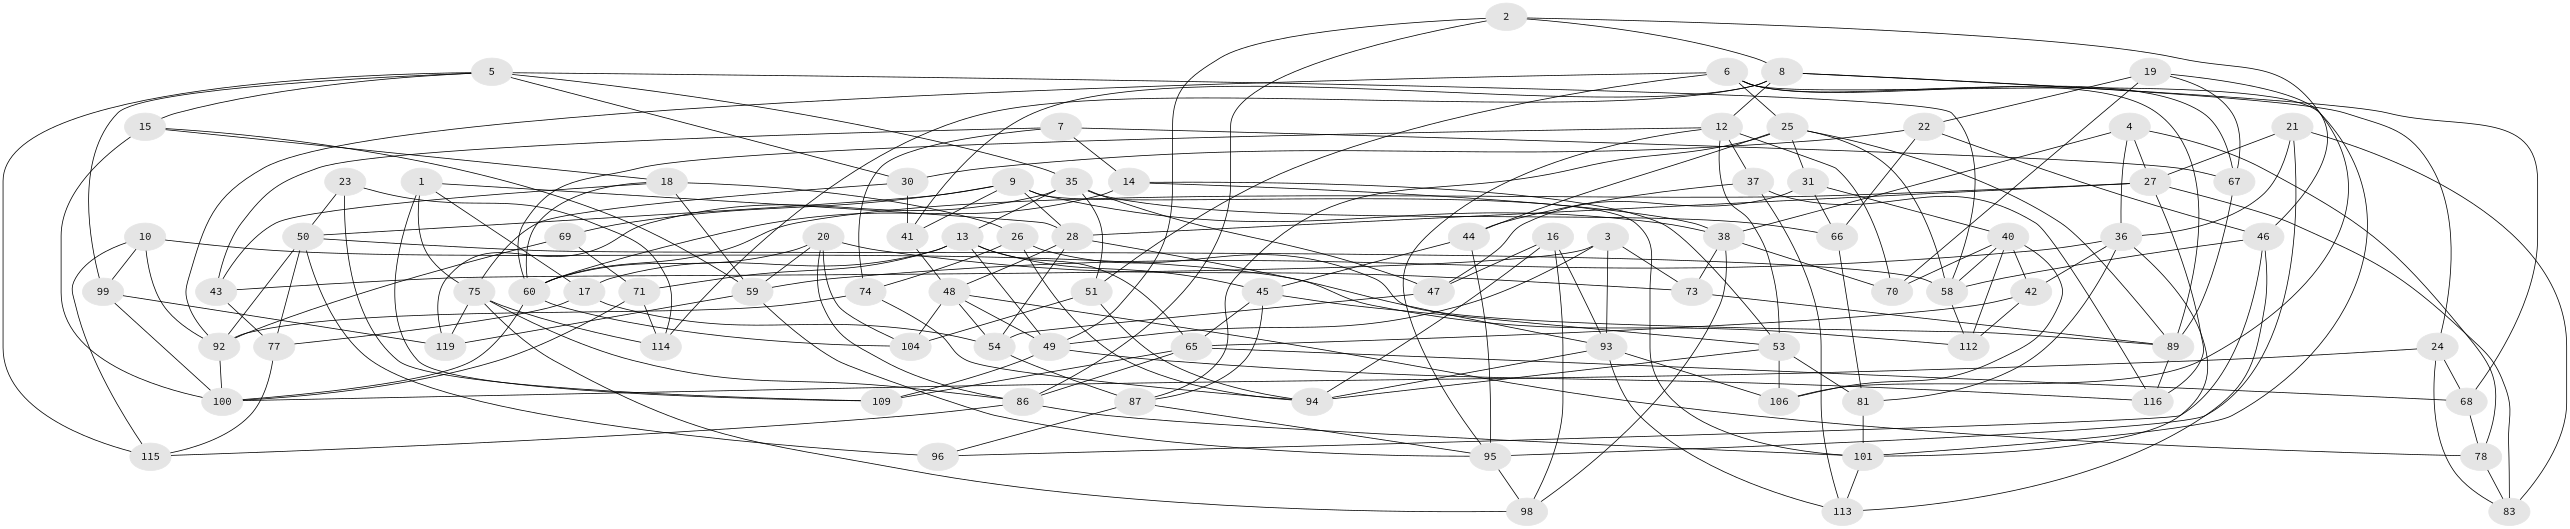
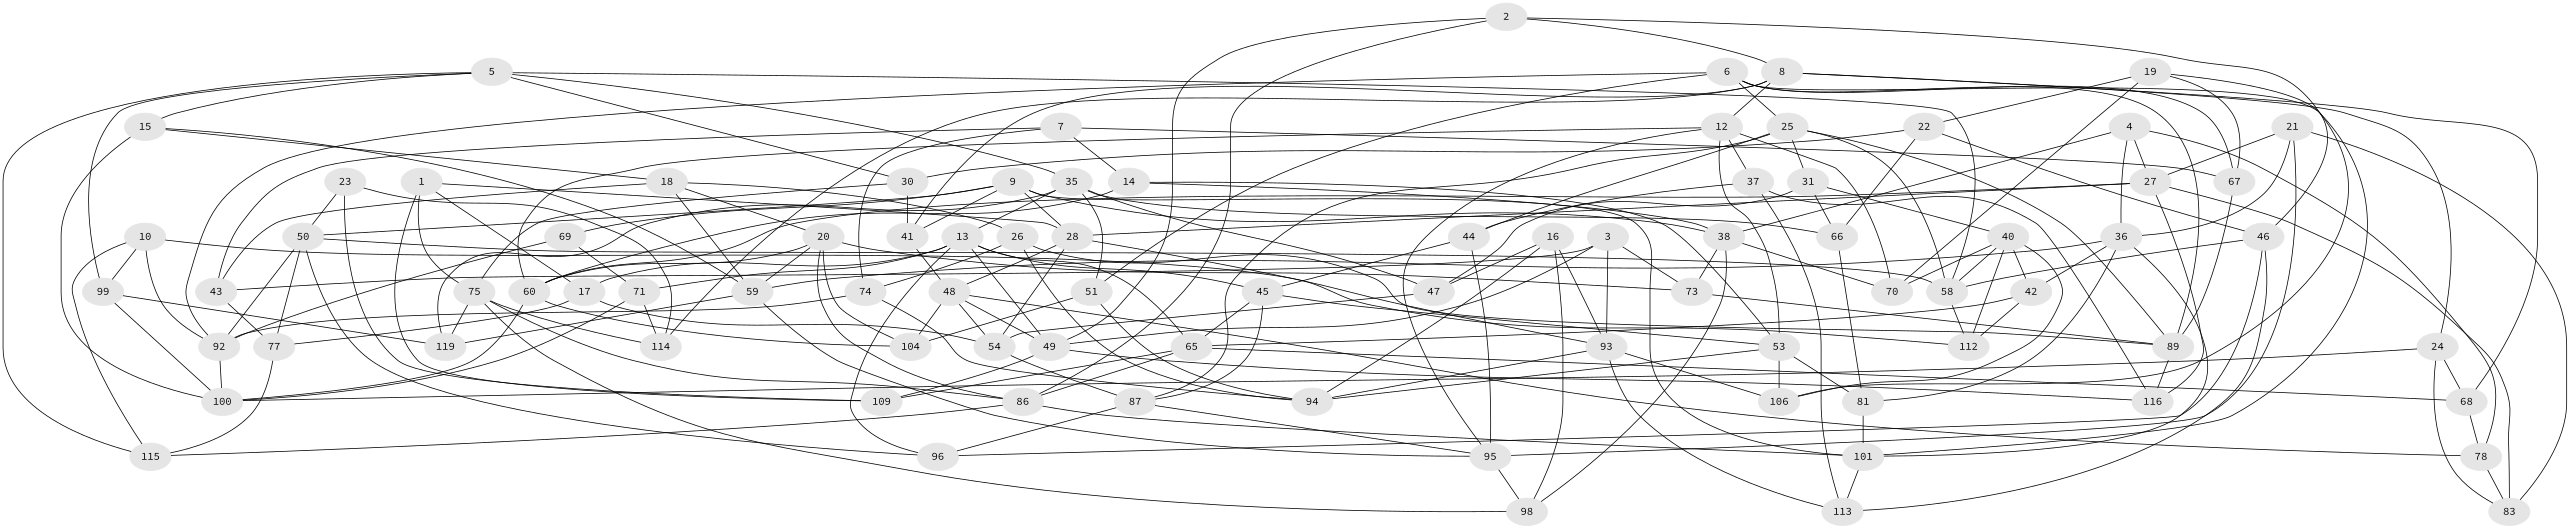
edge "18" -- "60": now "18" -- "20"
edge "13" -- "96": added
